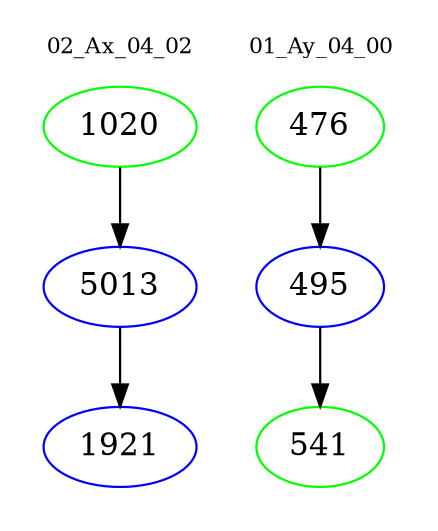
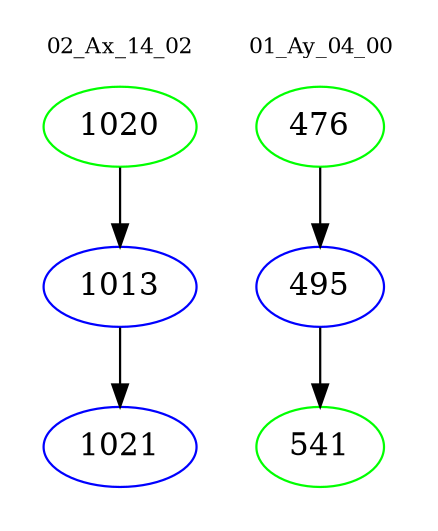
cluster "02_Ax_04_02": label "02_Ax_04_02" -> "02_Ax_14_02"
node "5013": label "5013" -> "1013"
node "1921": label "1921" -> "1021"
